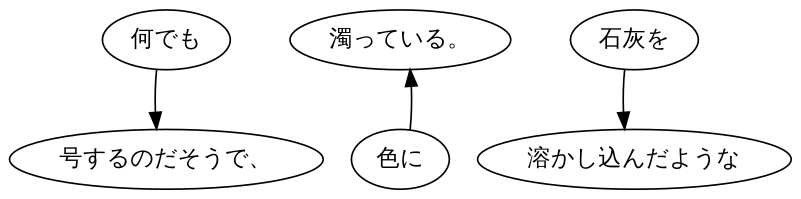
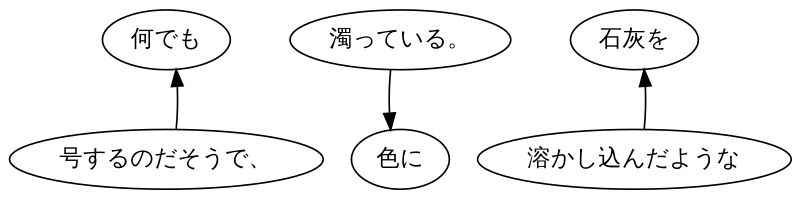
edge "何でも" -> "号するのだそうで、": reversed
edge "石灰を" -> "溶かし込んだような": reversed
edge "色に" -> "濁っている。": reversed
